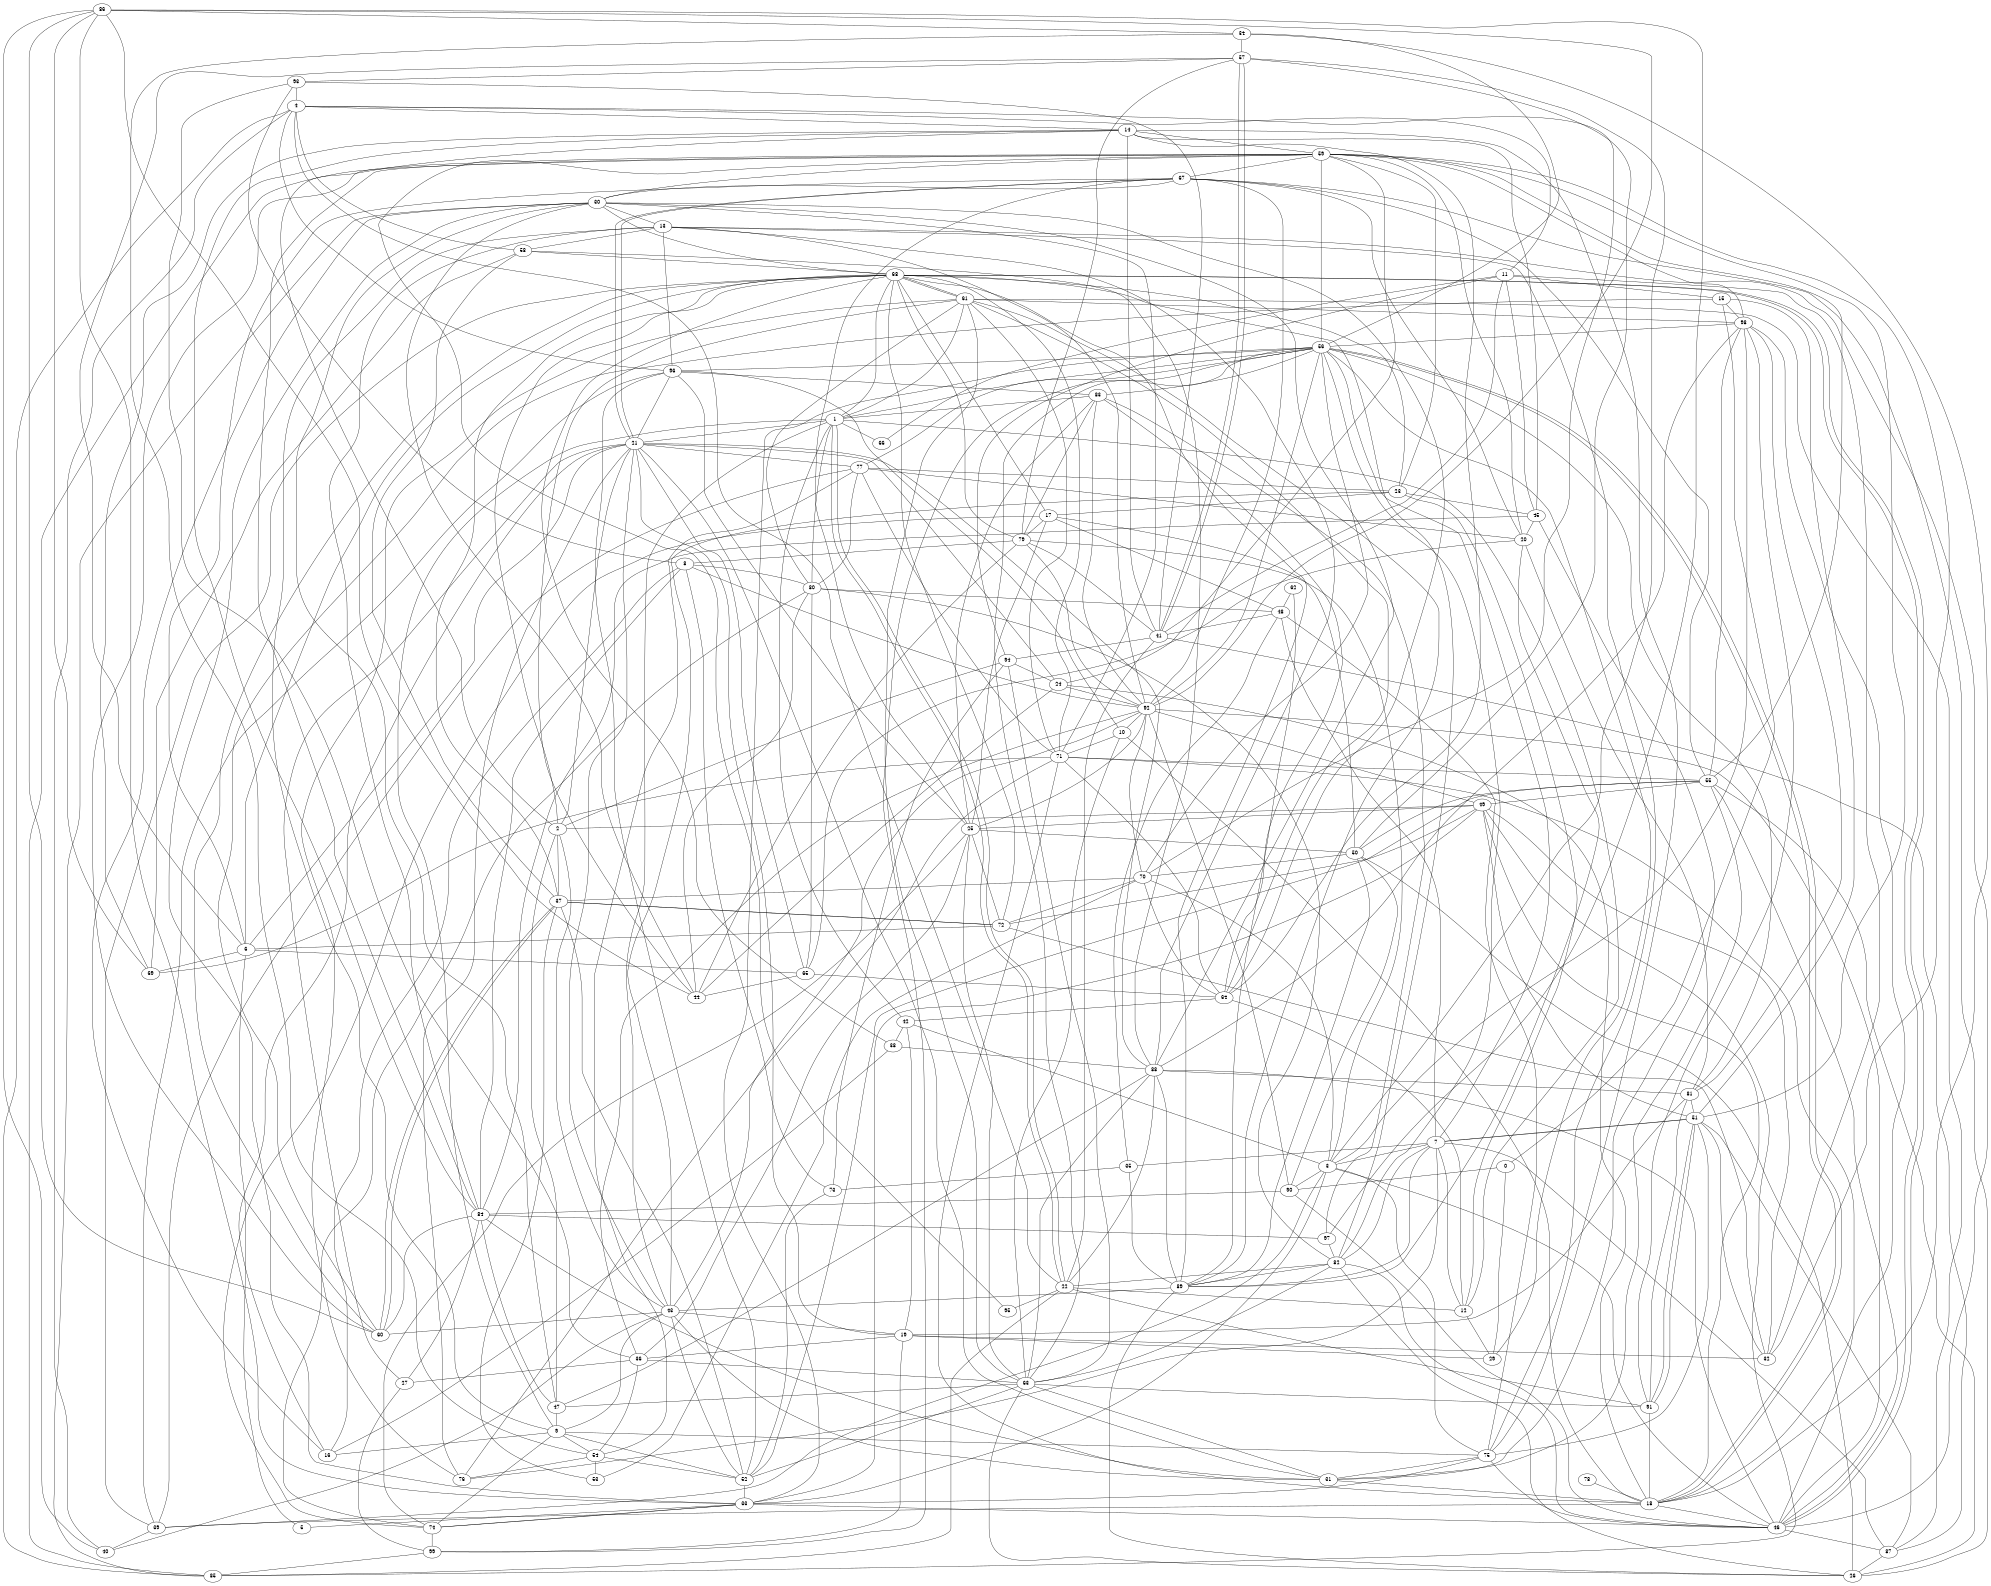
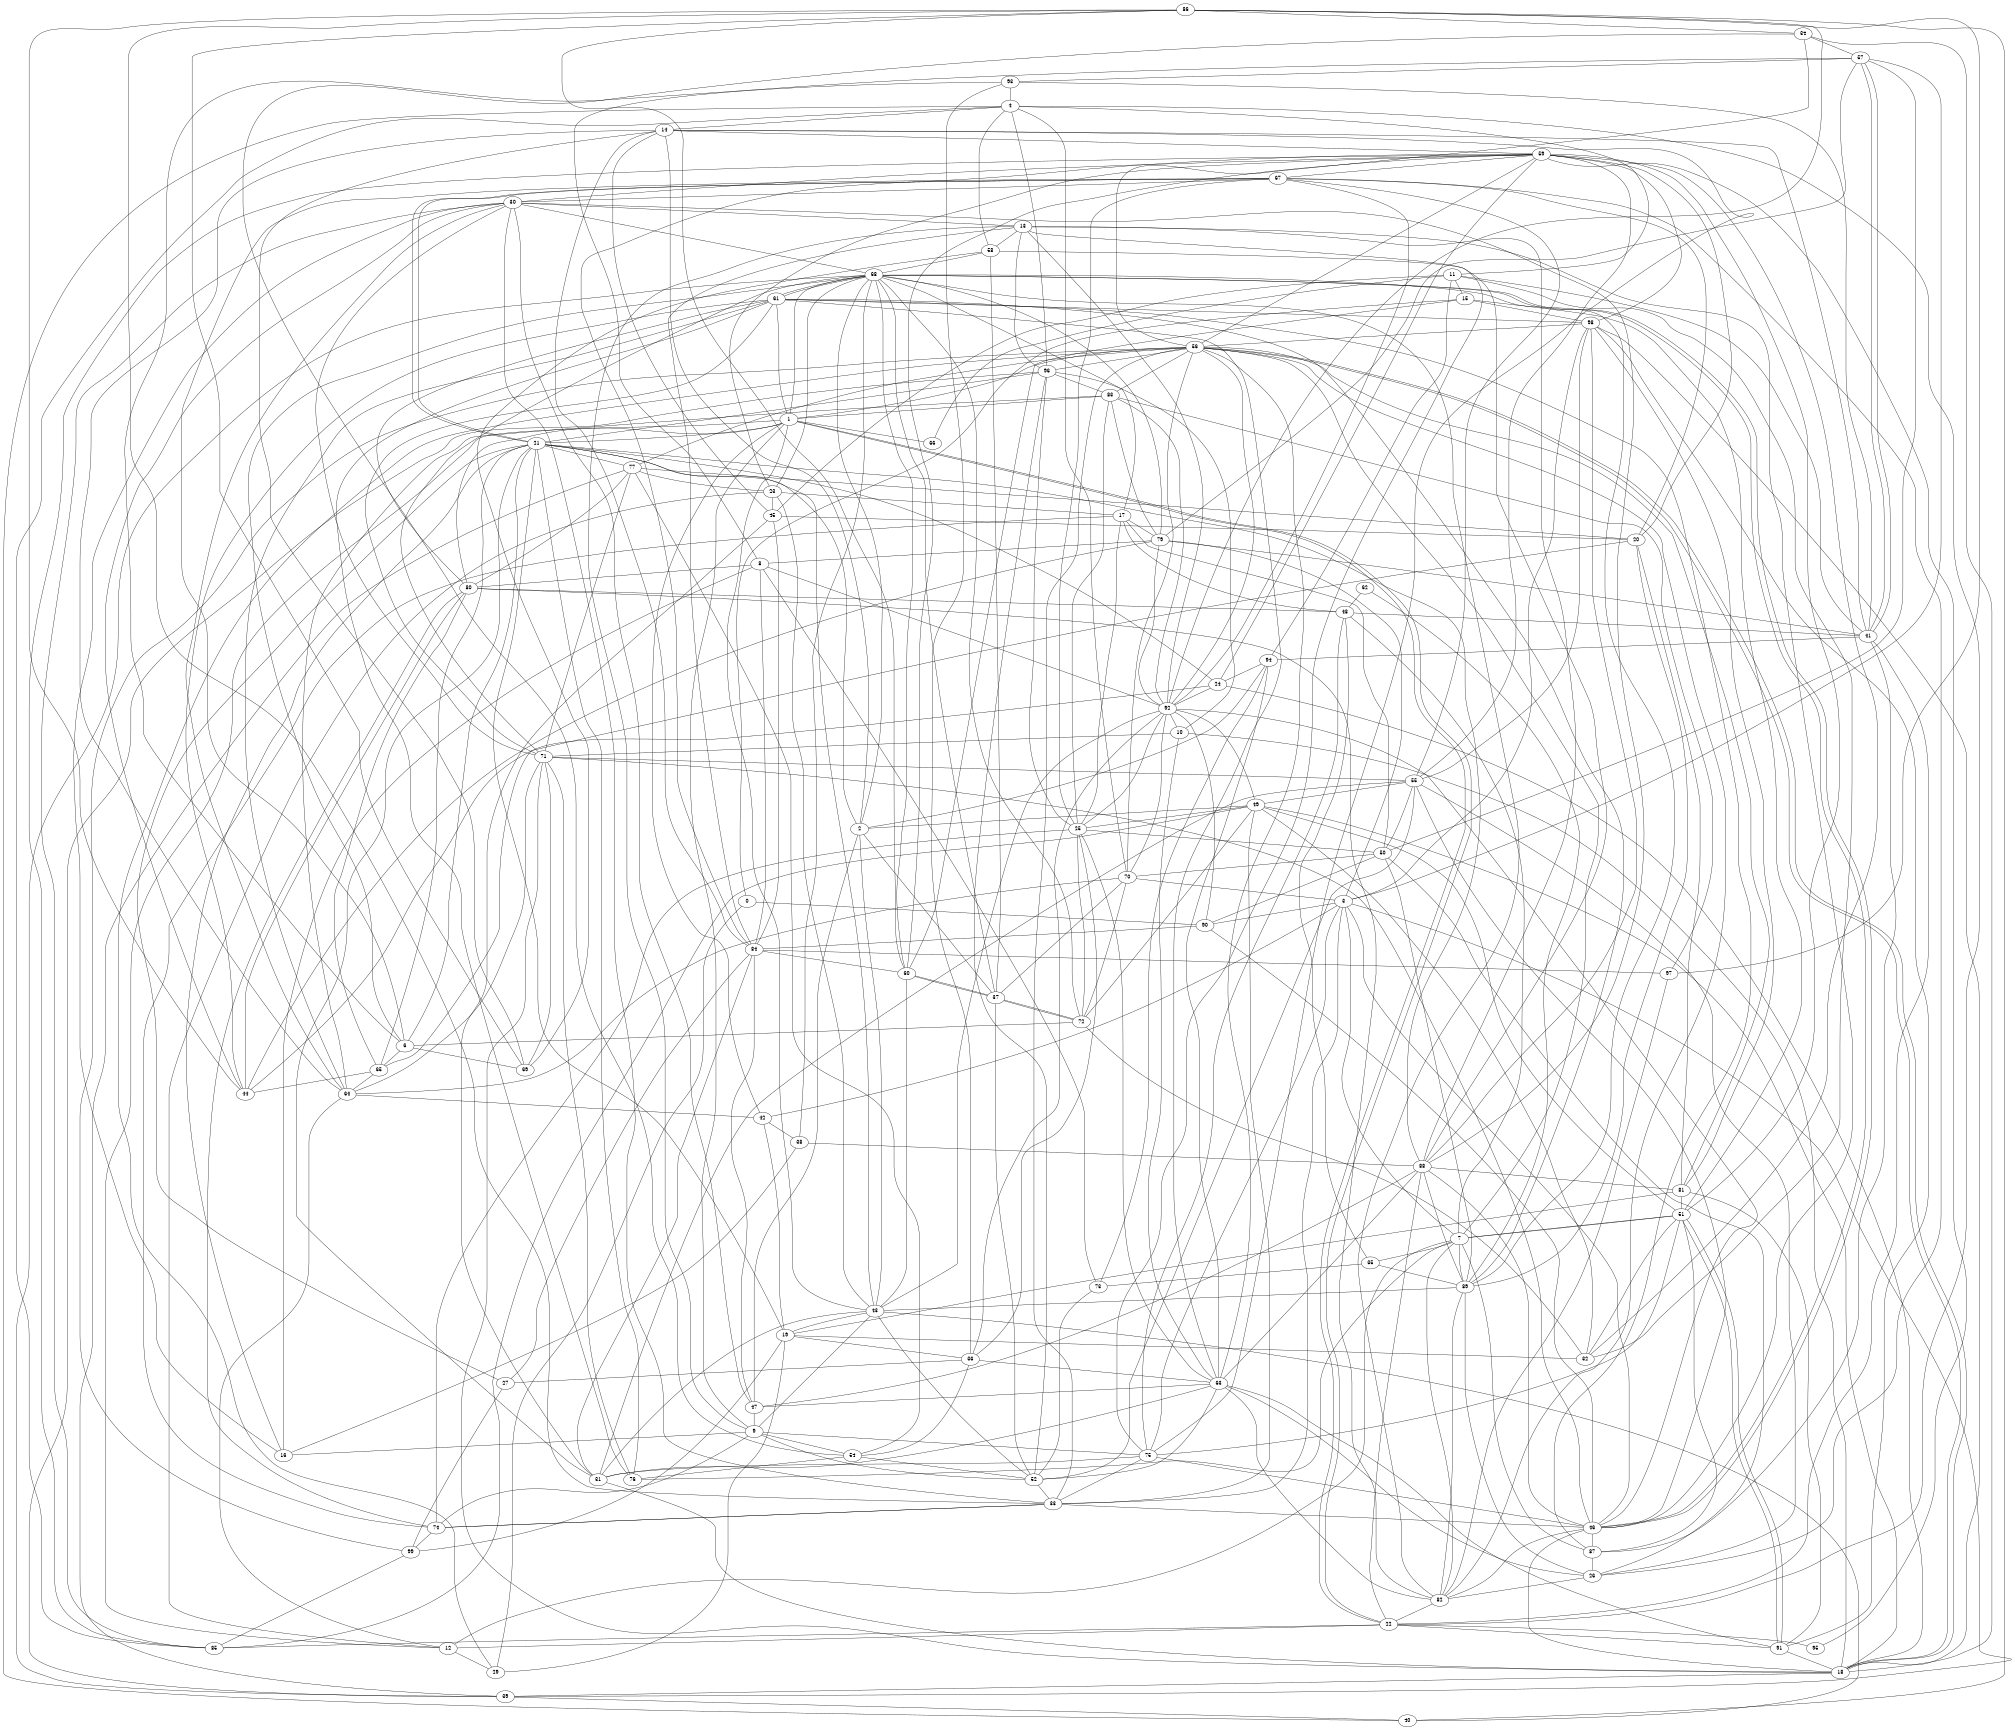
node "53": removed
node "78": removed
node "5": removed
